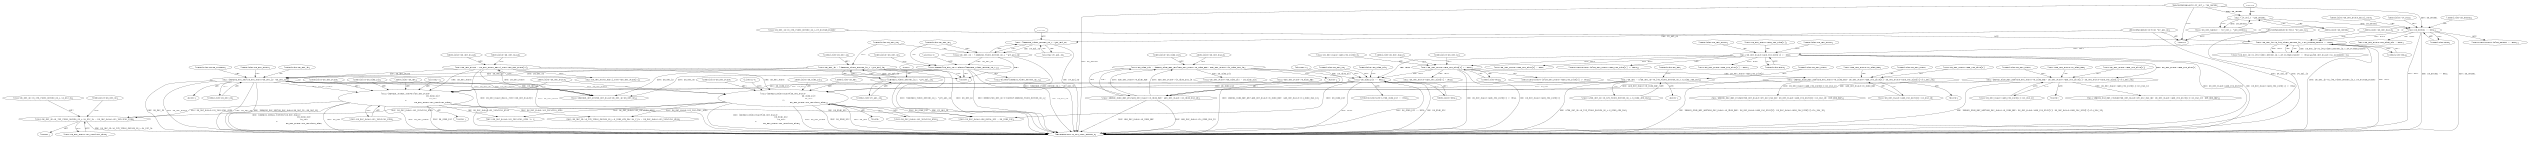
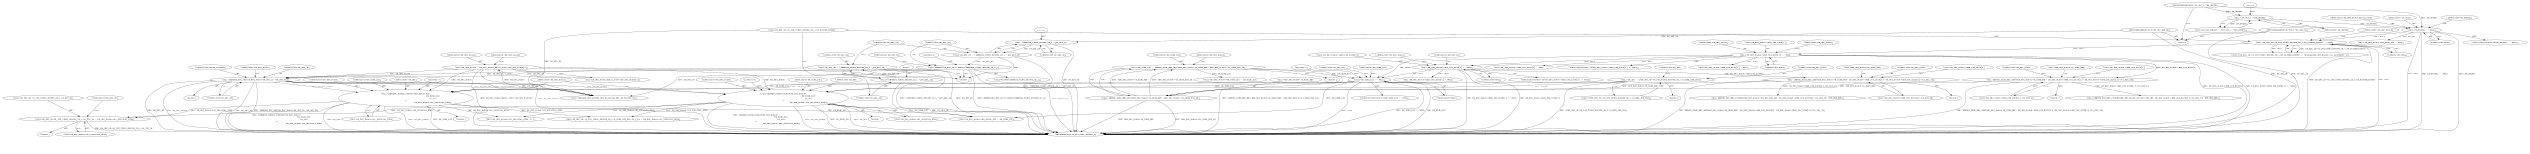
edge "(MethodParameterIn,iv_obj_t *ps_dechdl)" -> "(MethodReturn,IV_API_CALL_STATUS_T)": removed, label "DDG: ps_dechdl"
edge "(Call,ps_dechdl == NULL)" -> "(Call,ps_dec_state->ps_disp_pic = NULL)": label "DDG: NULL" -> "DDG: ps_dst"
node "(Literal,pv_api_op)": label "(Literal,pv_api_op)" -> "(Identifier,pv_api_op)"
edge "(Call,ps_dec_ip = (impeg2d_video_decode_ip_t *)pv_api_ip)" -> "(Call,impeg2d_dec_frm(ps_dec_state,ps_dec_ip,ps_dec_op))": now "(Call,ps_dec_ip->s_ivd_video_decode_ip_t.pv_stream_buffer)" -> "(Call,impeg2d_dec_frm(ps_dec_state,ps_dec_ip,ps_dec_op))"
edge "(Call,(impeg2d_video_decode_ip_t *)pv_api_ip)" -> "(Identifier,pv_api_ip)": now "(Call,ps_dec_ip->s_ivd_video_decode_ip_t.pv_stream_buffer)" -> "(Identifier,pv_api_ip)"
